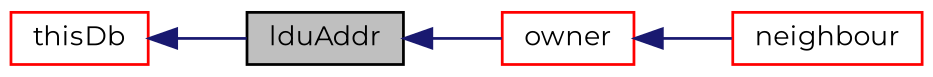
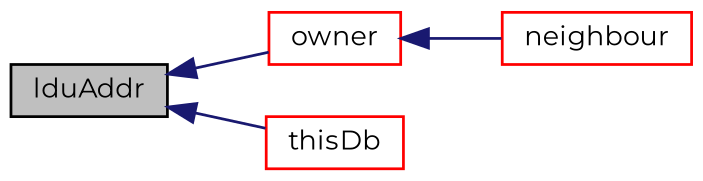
edge "lduAddr" -> "thisDb": reversed
